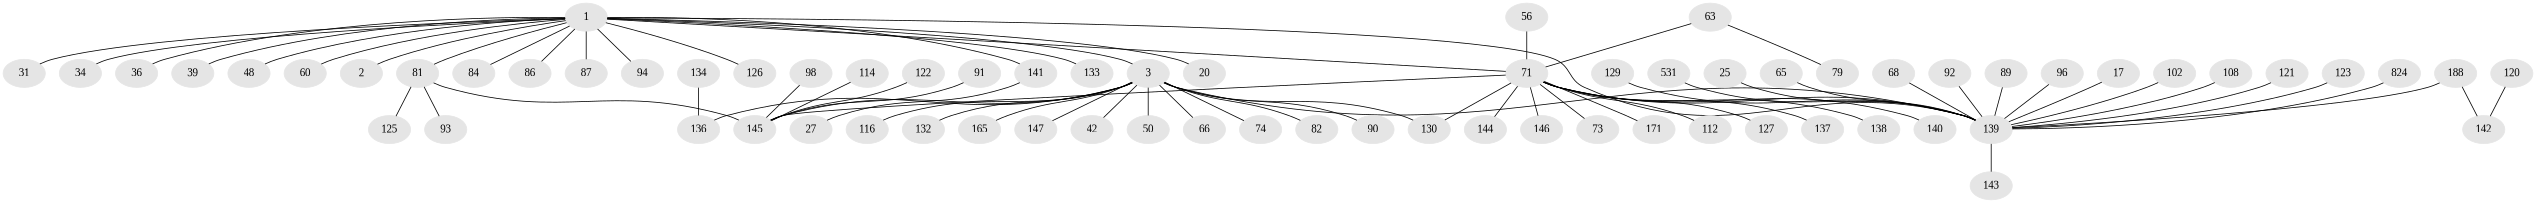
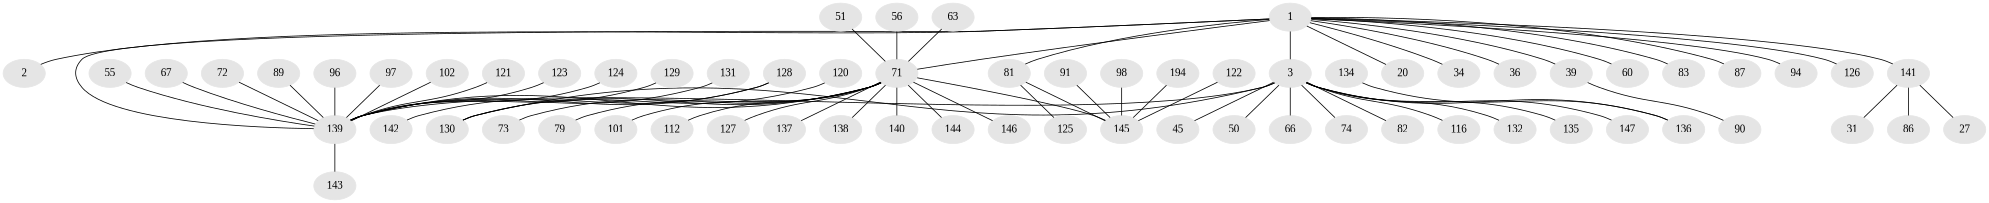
node "51": added
edge "1" -- "31": now "141" -- "31"
edge "63" -- "79": now "71" -- "79"
edge "1" -- "86": now "141" -- "86"
node "48": removed
node "84": label "84" -> "83"
node "114": label "114" -> "194"
node "133": removed
node "531": label "531" -> "131"
node "25": label "25" -> "55"
node "65": removed
node "68": label "68" -> "67"
node "92": label "92" -> "72"
node "17": label "17" -> "97"
node "108": removed
node "824": label "824" -> "124"
node "188": label "188" -> "128"
edge "3" -- "145": removed
edge "3" -- "90": now "39" -- "90"
edge "120" -- "142": now "120" -- "130"
node "93": removed
node "165": label "165" -> "135"
node "42": label "42" -> "45"
node "171": label "171" -> "101"
